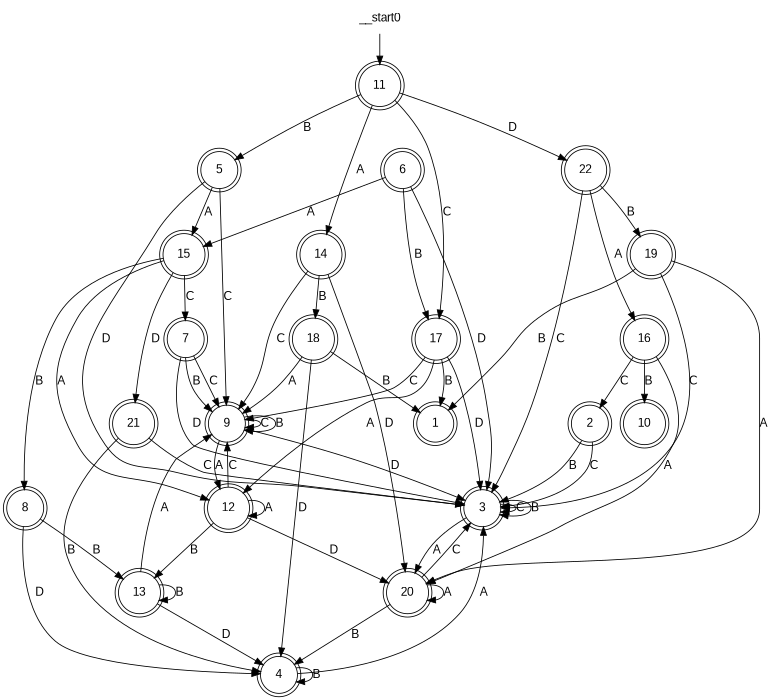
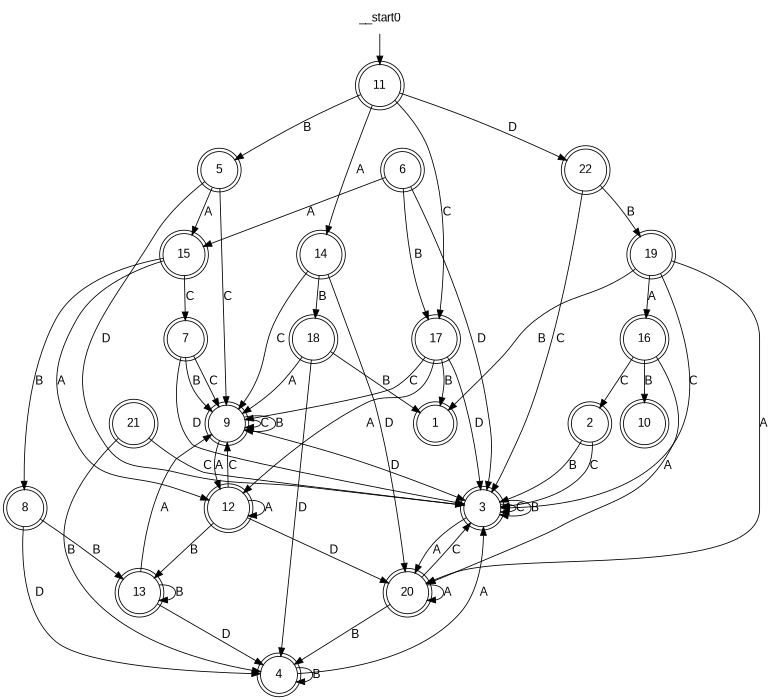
edge "22" -> "16": now "19" -> "16"
edge "15" -> "21": removed, label "D"
